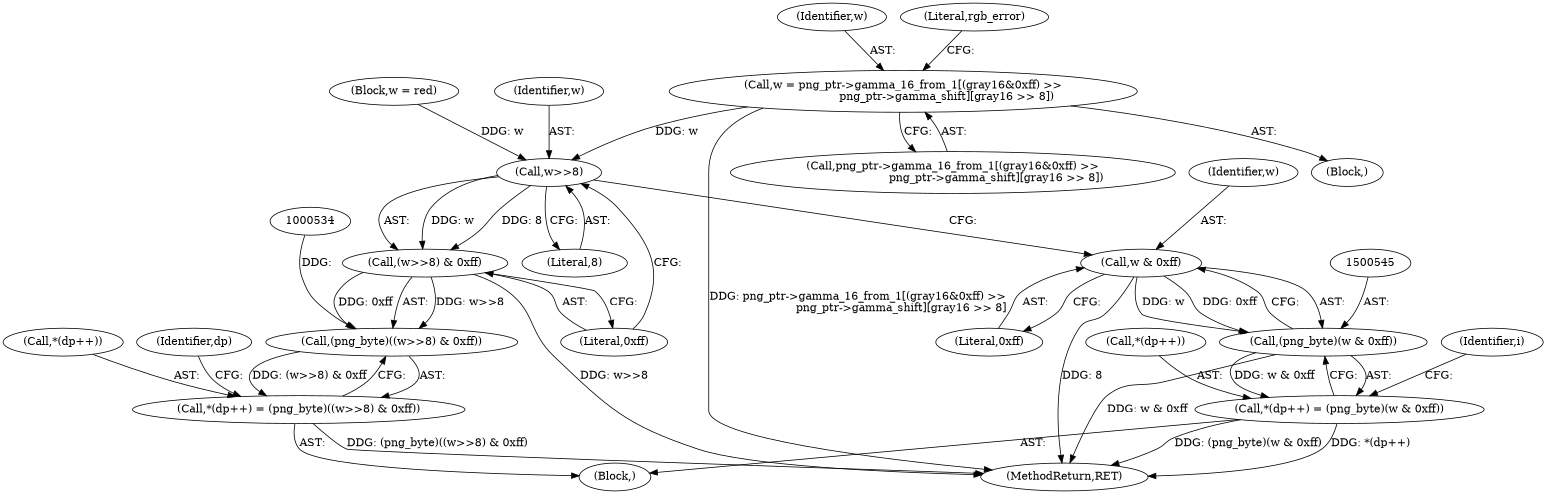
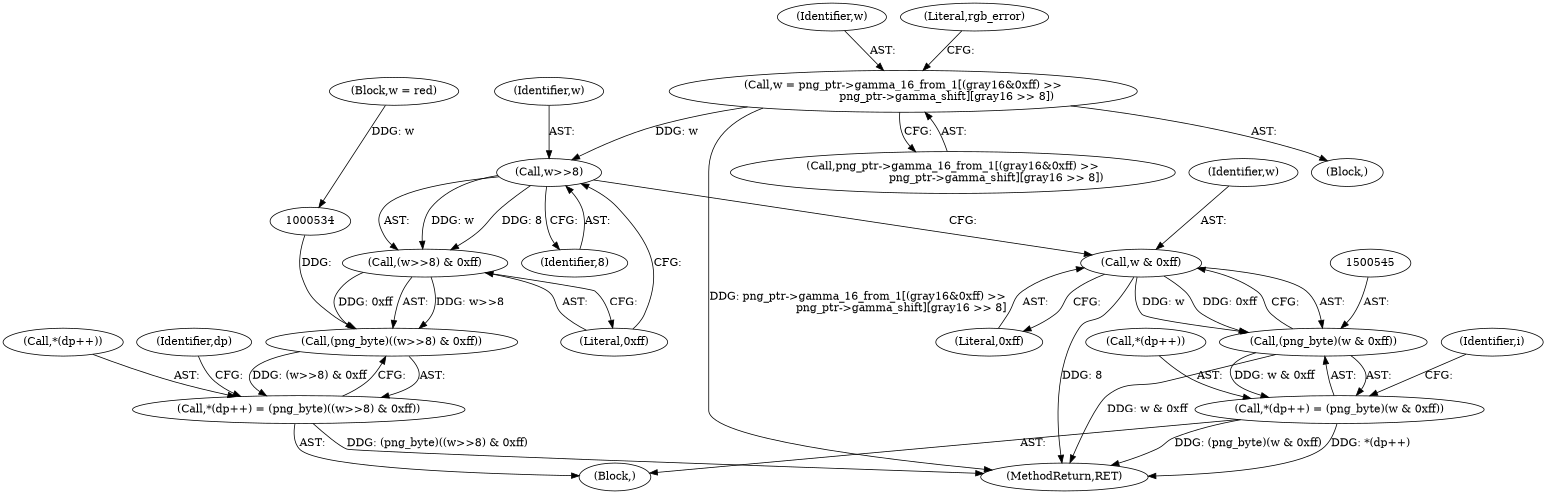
edge "(Block,w = red)" -> "(Call,w>>8)": now "(Block,w = red)" -> "1000534"
node "(Literal,8)": label "(Literal,8)" -> "(Identifier,8)"
edge "(Call,*(dp++) = (png_byte)(w & 0xff))" -> "(Call,(png_byte)(w & 0xff))": label "CFG: " -> "AST: "
edge "(Call,(w>>8) & 0xff)" -> "(MethodReturn,RET)": removed, label "DDG: w>>8"
